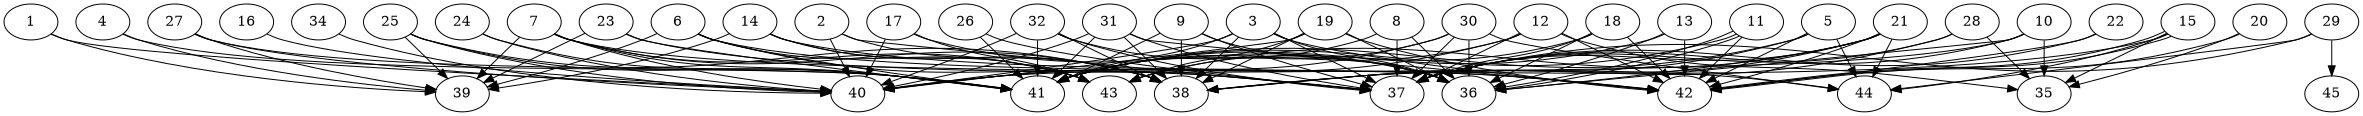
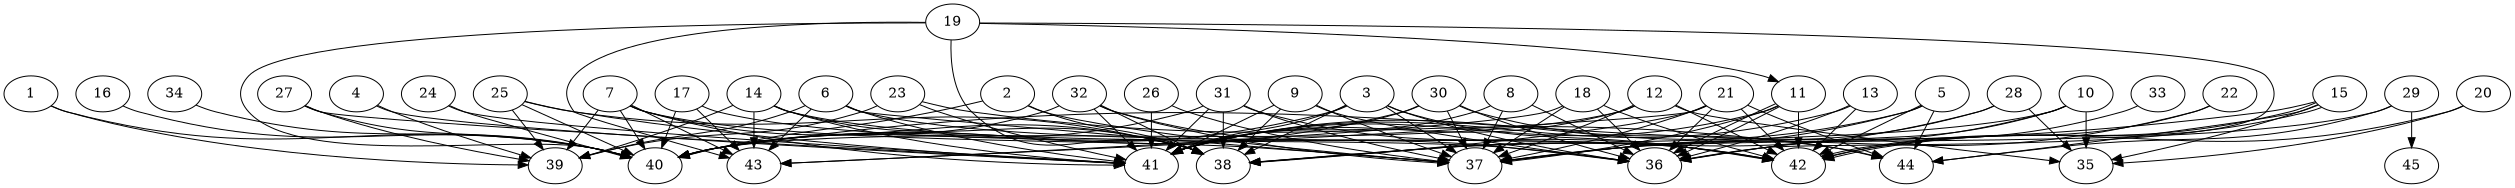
edge "19" -> "42": now "19" -> "11"
node "33": added
edge "11" -> "37": added
edge "14" -> "41": added
